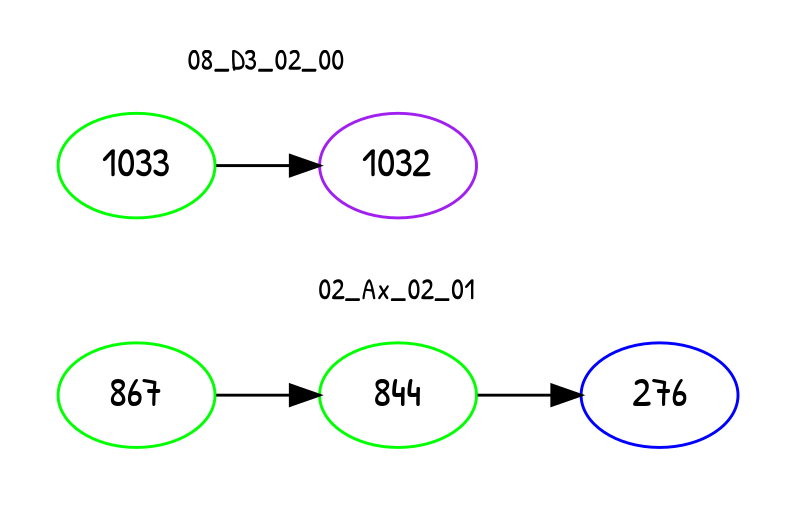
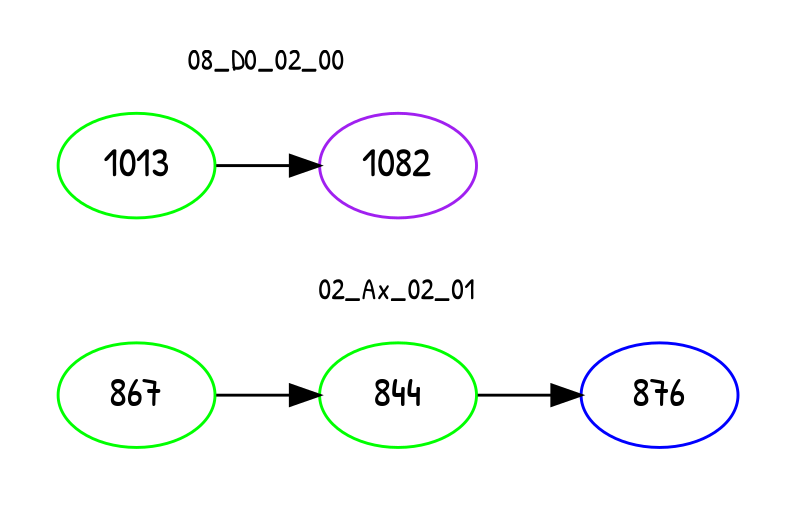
cluster "08_D3_02_00": label "08_D3_02_00" -> "08_D0_02_00"
node "1033": label "1033" -> "1013"
node "1032": label "1032" -> "1082"
node "276": label "276" -> "876"
